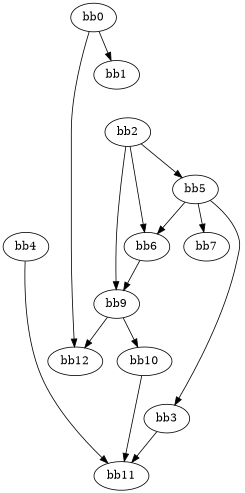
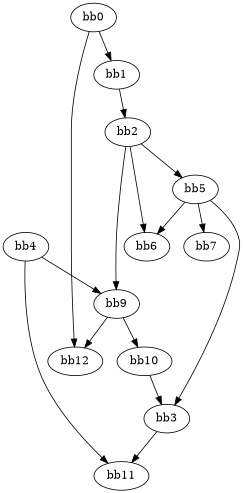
edge "bb1" -> "bb2": added
edge "bb6" -> "bb9": now "bb4" -> "bb9"
edge "bb10" -> "bb11": now "bb10" -> "bb3"
